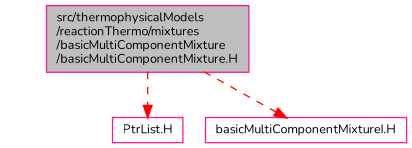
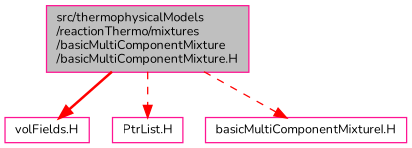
node "volFields.H": added
